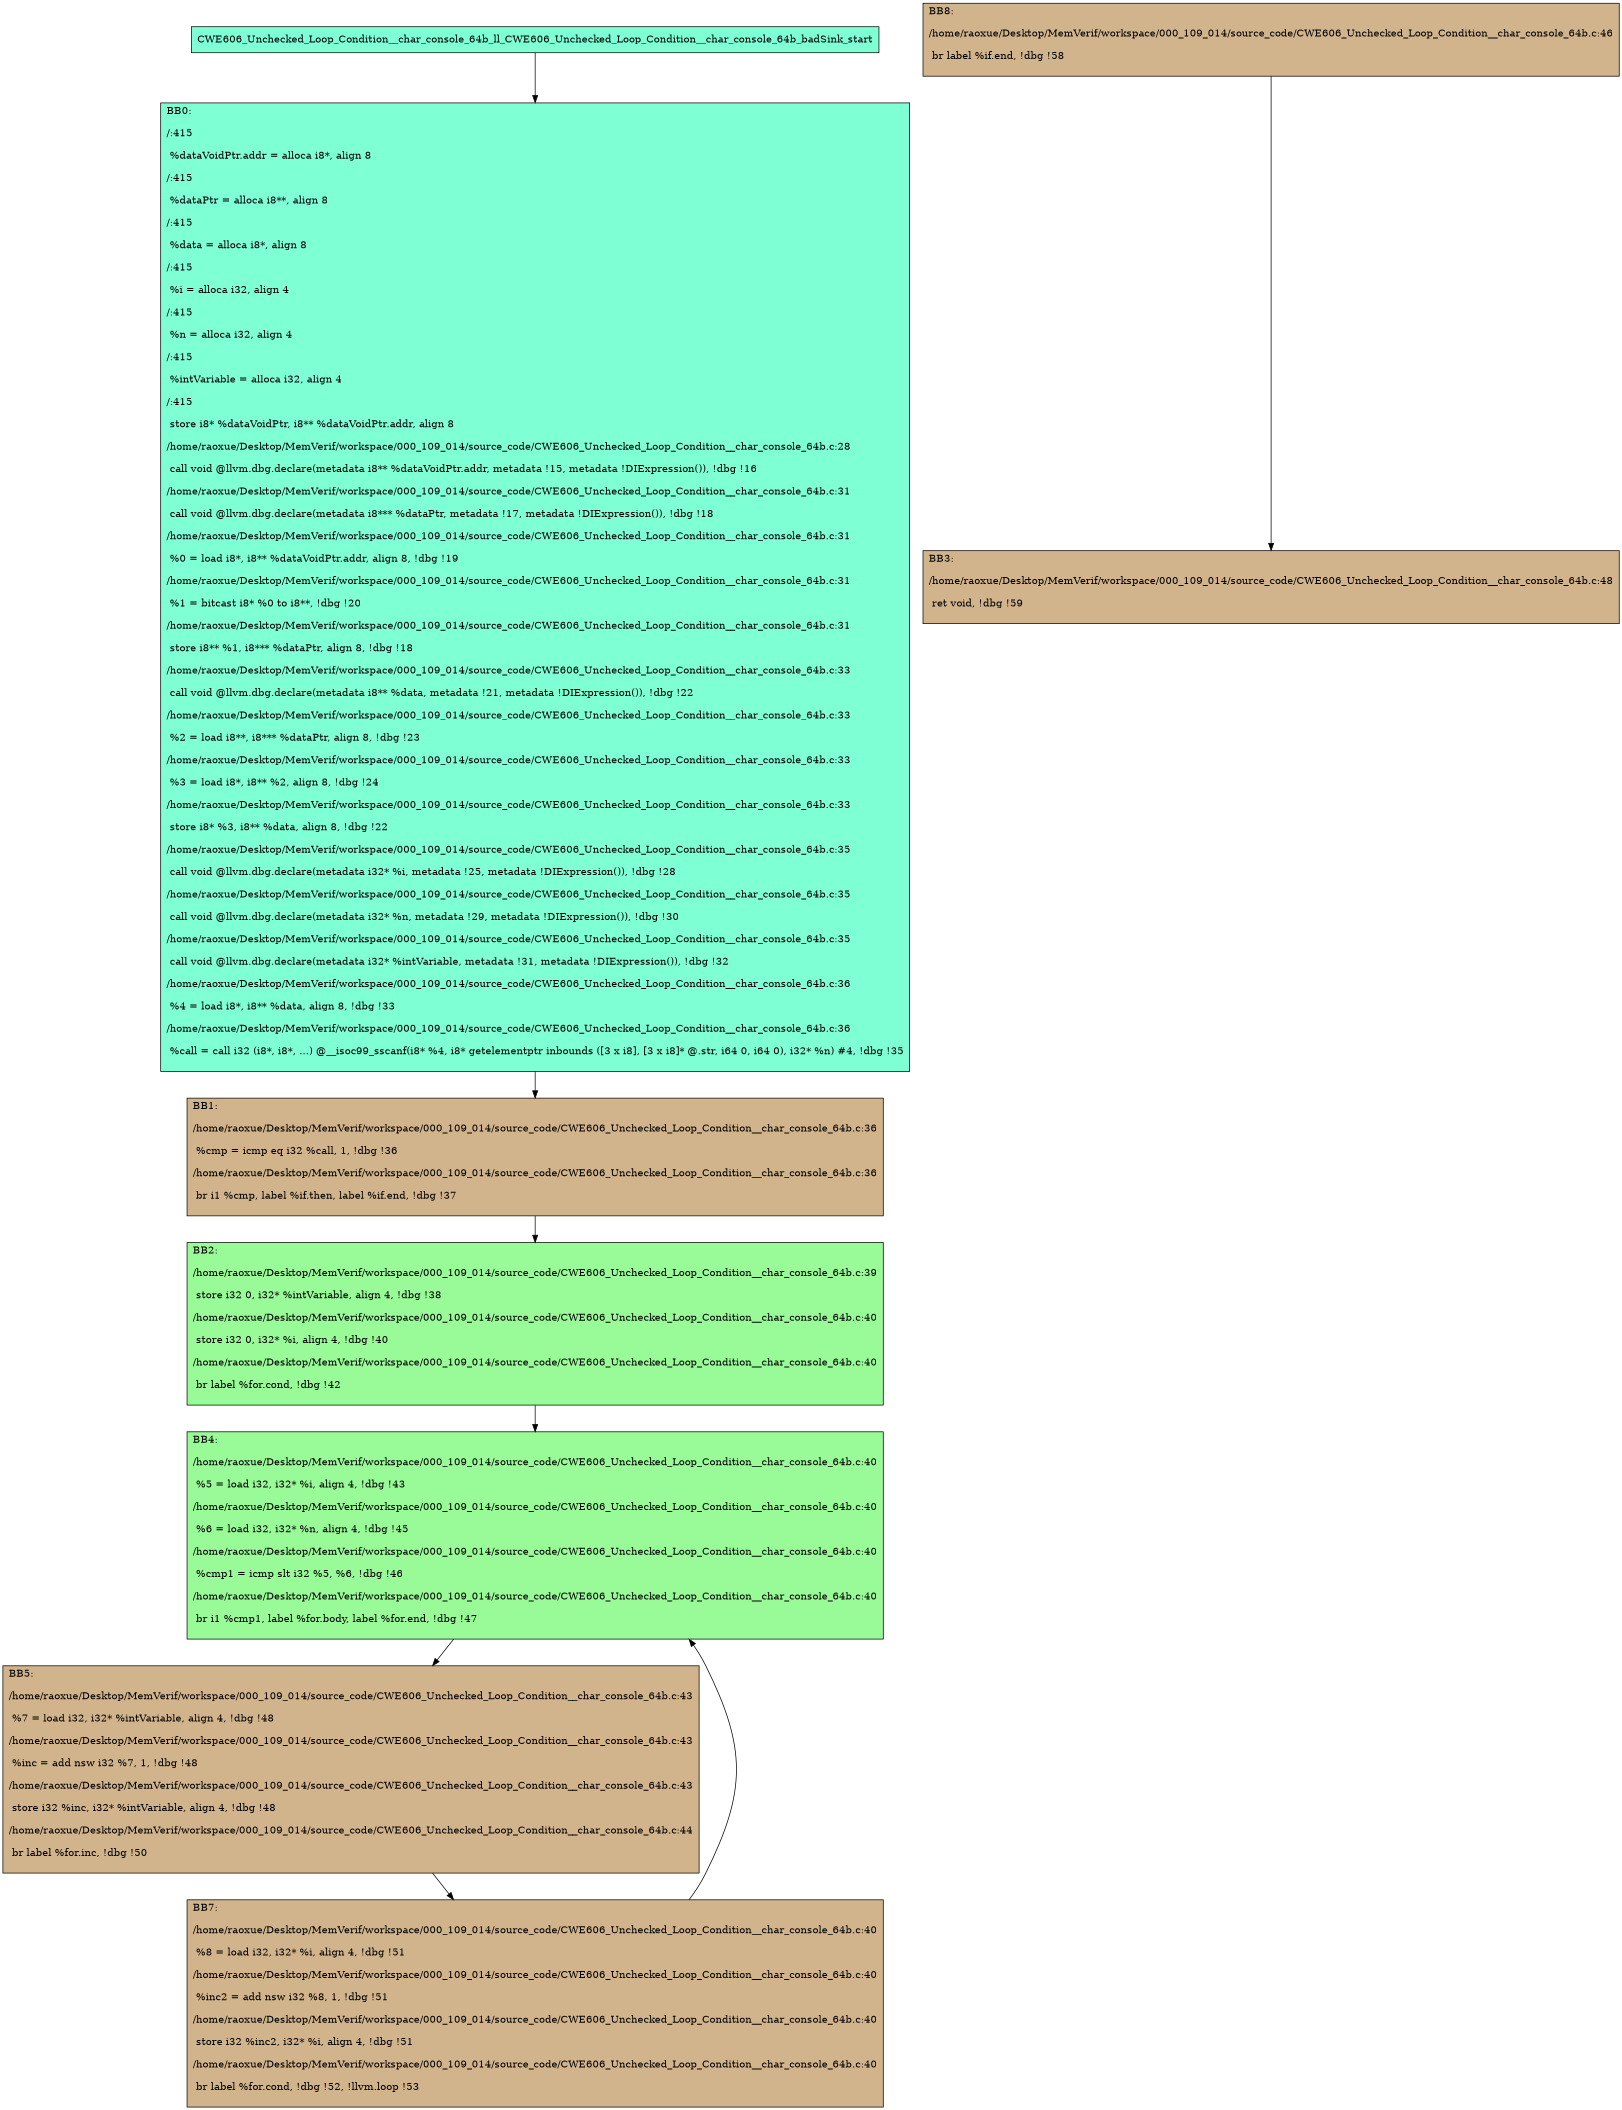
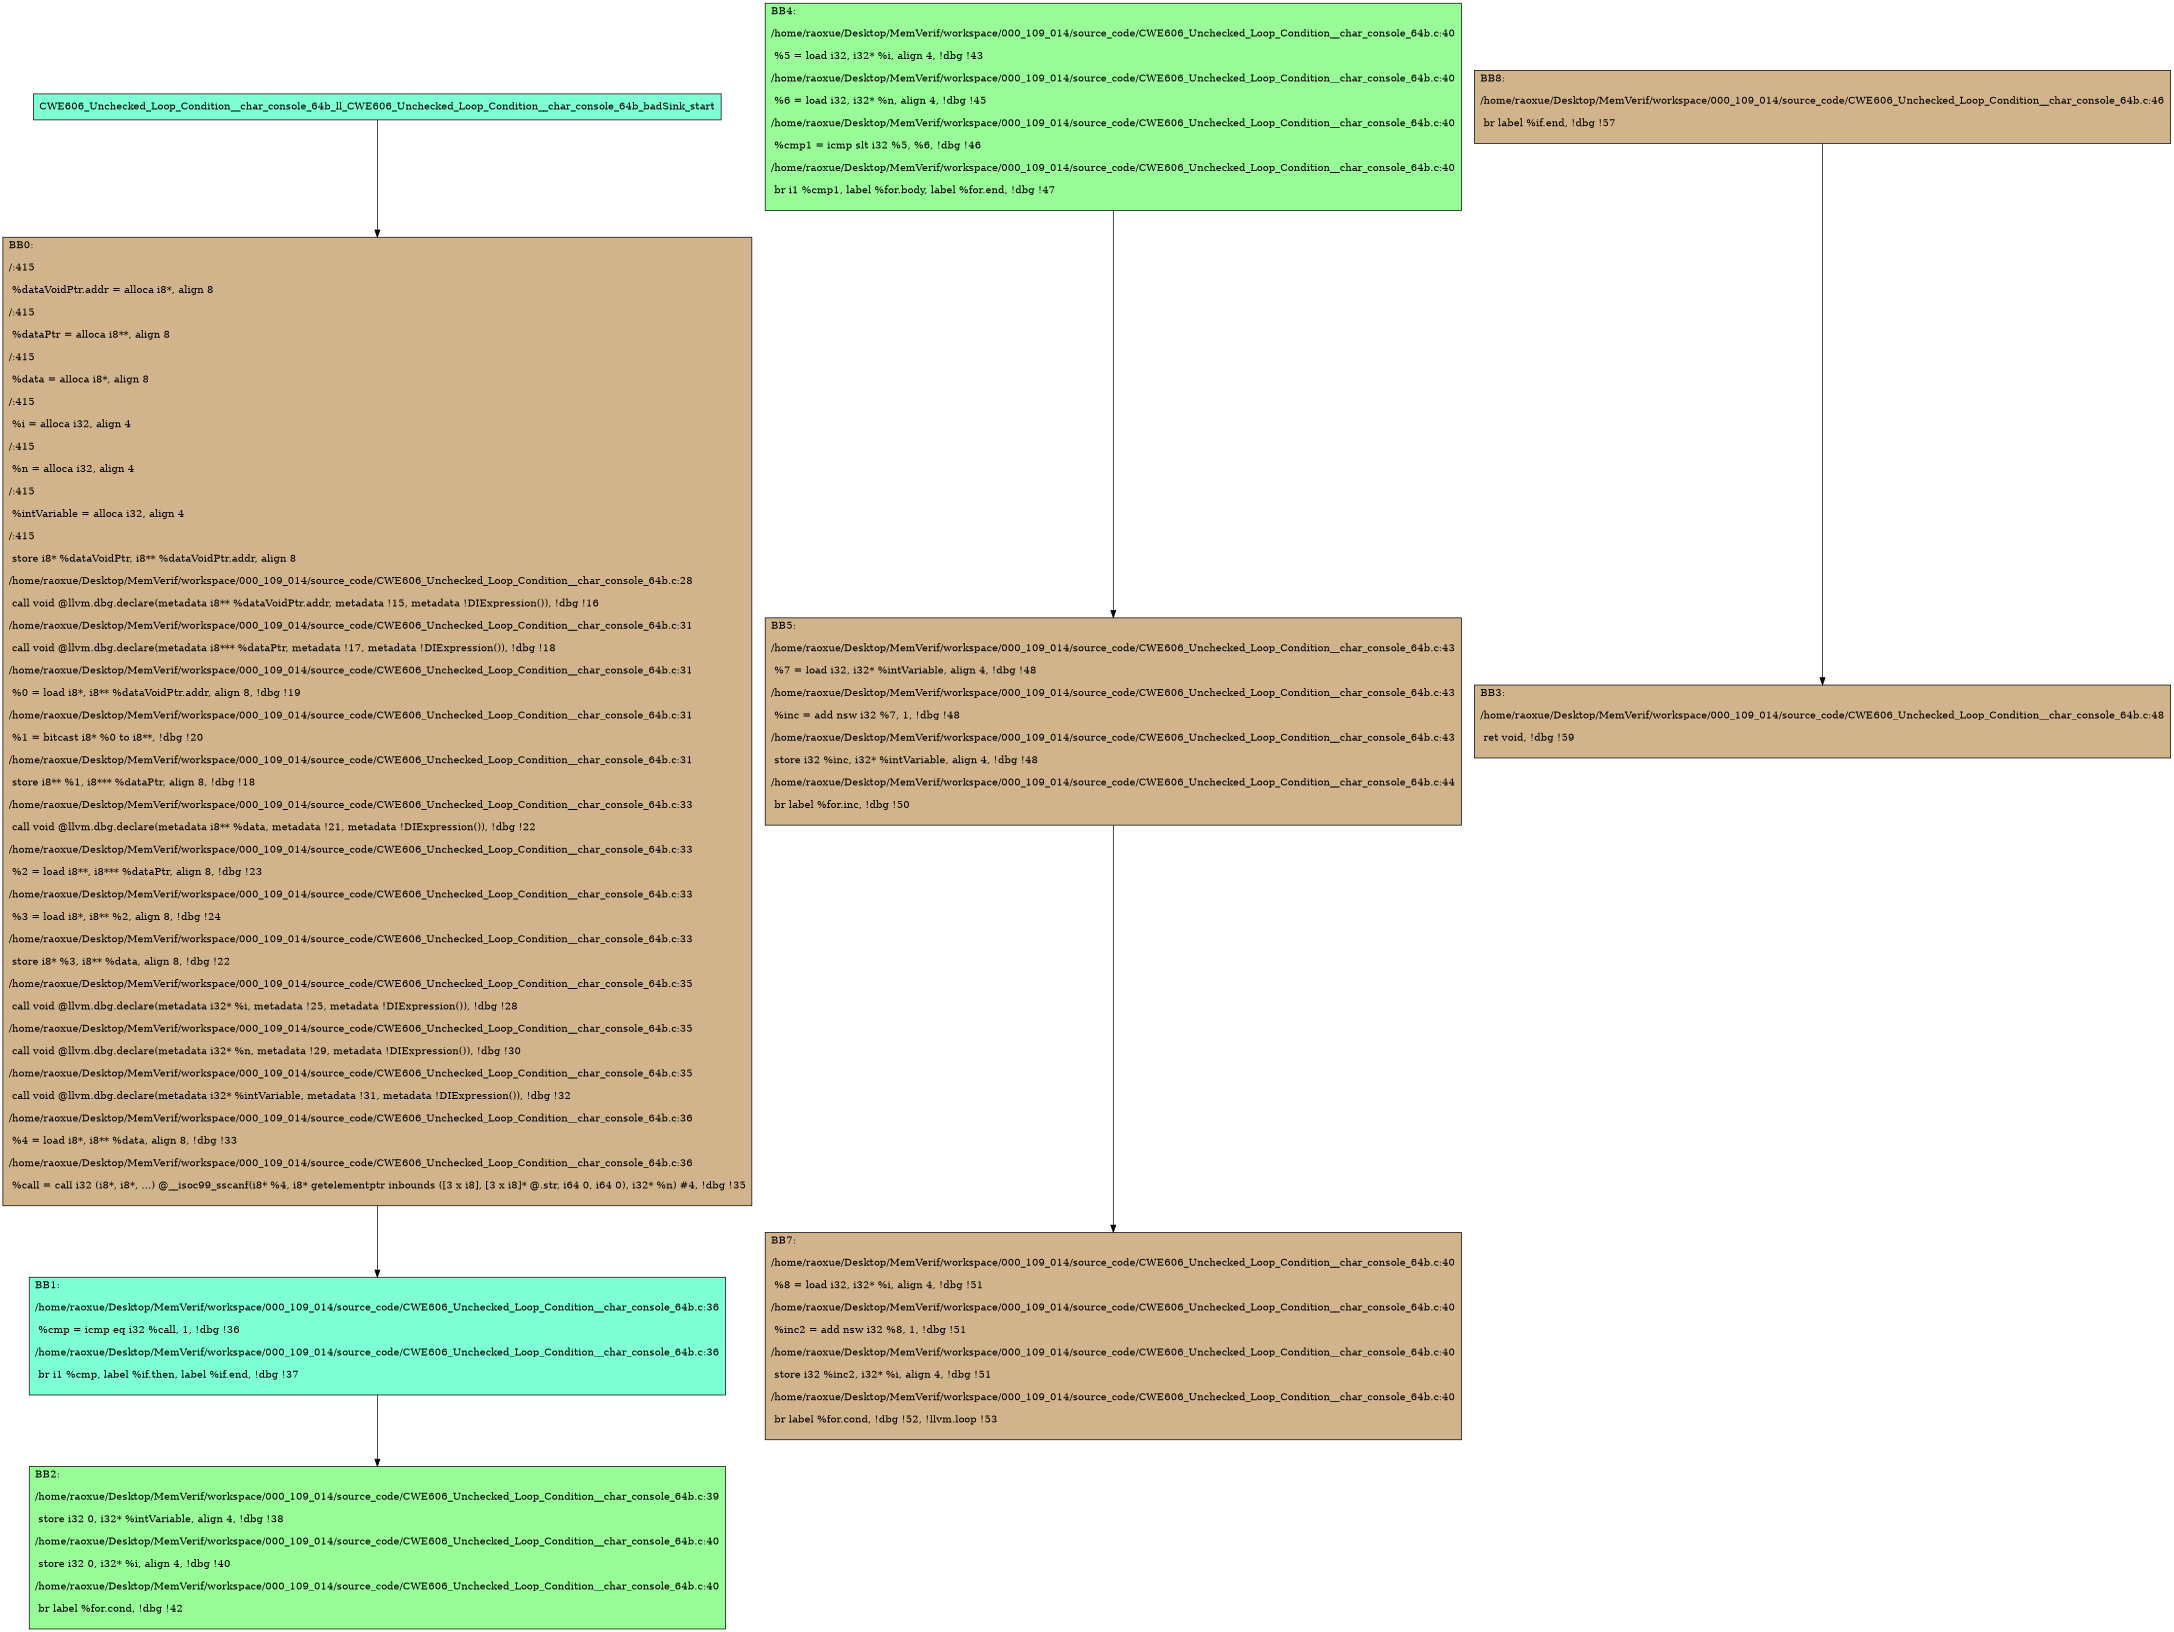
node "BB8:": text "br label %if.end, !dbg !58" -> "br label %if.end, !dbg !57"
node "BB0:": fillcolor aquamarine -> tan
node "BB1:": fillcolor tan -> aquamarine
edge "BB2:" -> "BB4:": removed
edge "BB7:" -> "BB4:": removed
